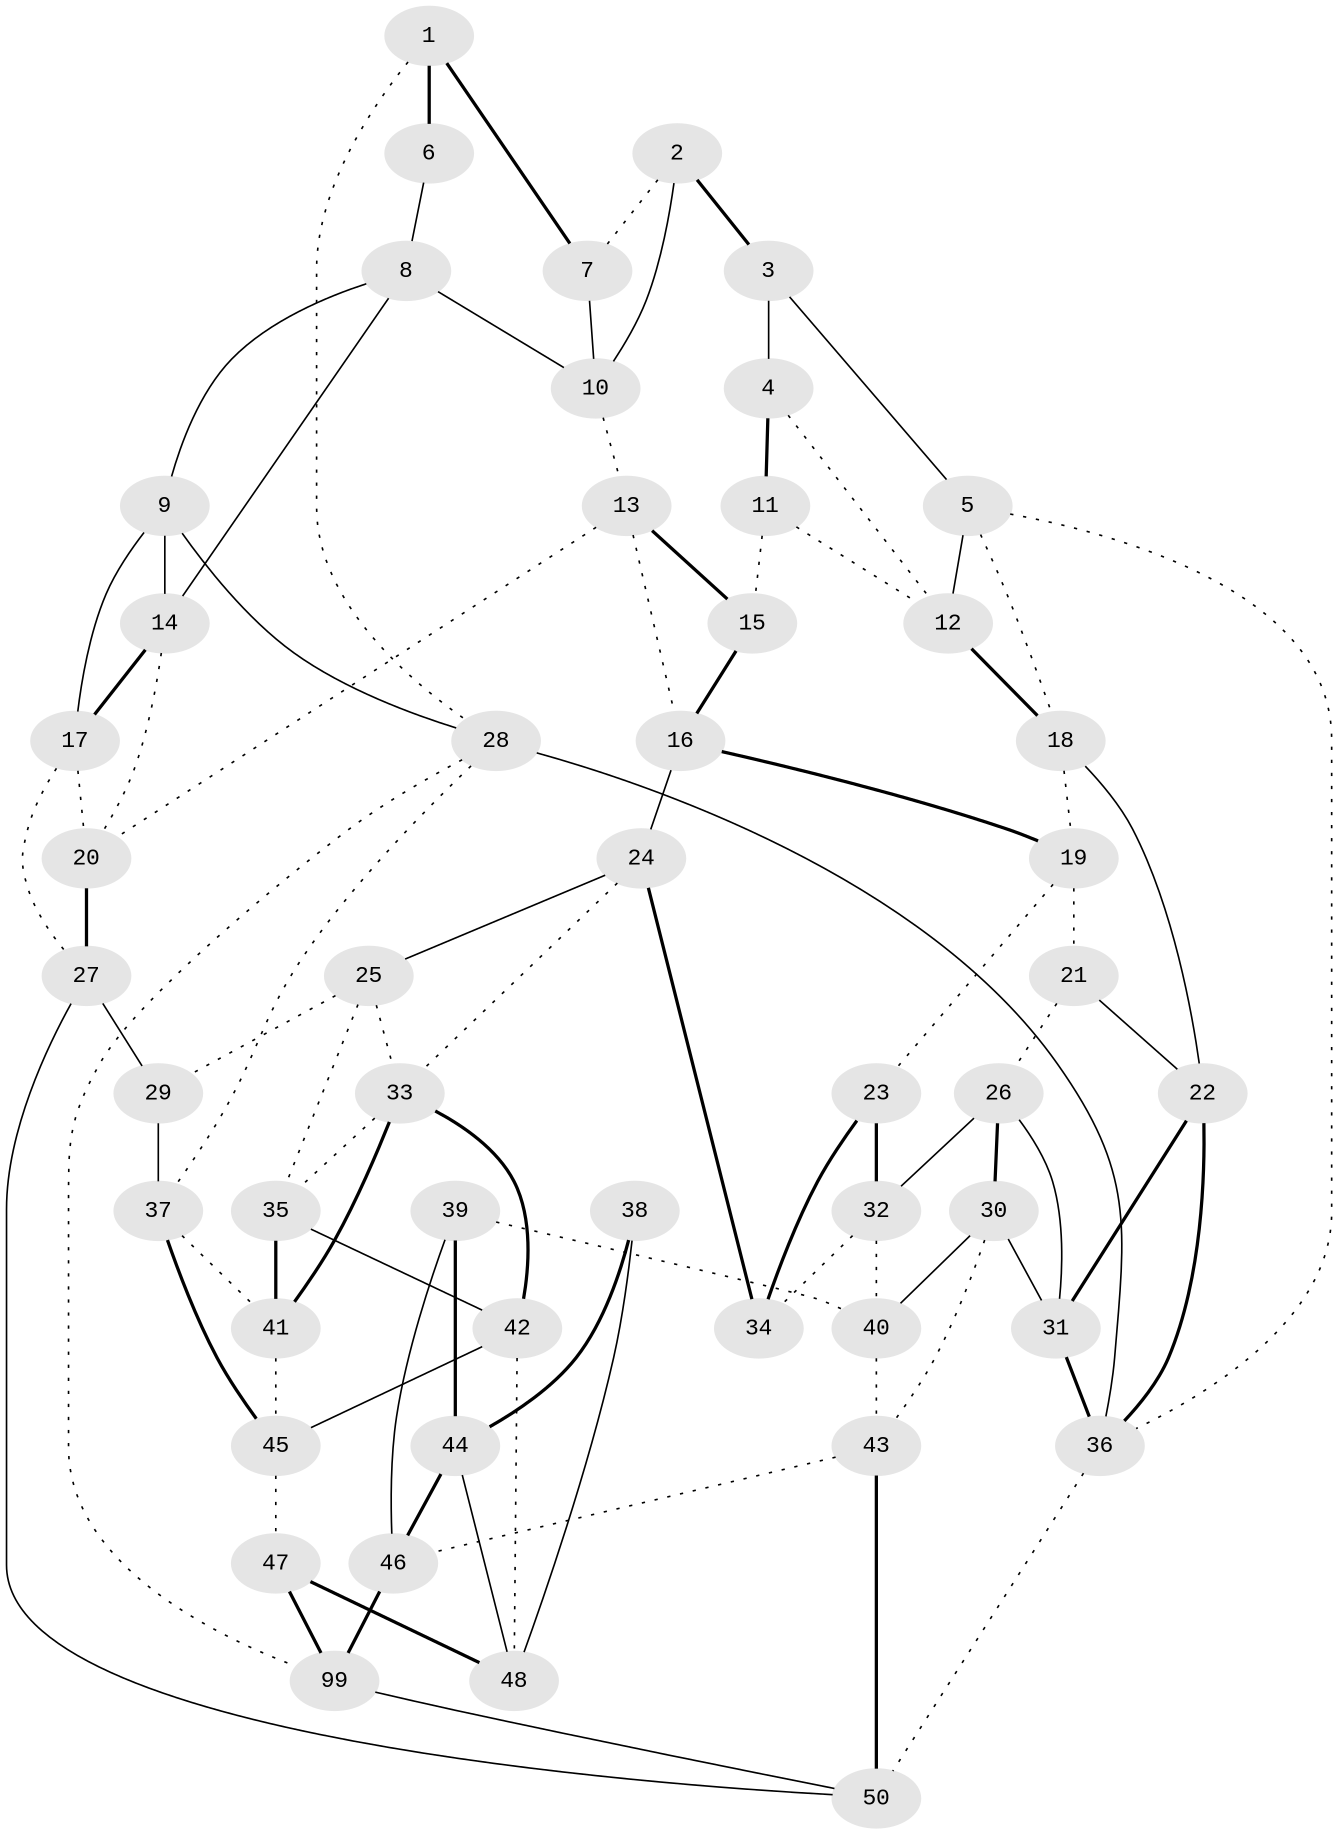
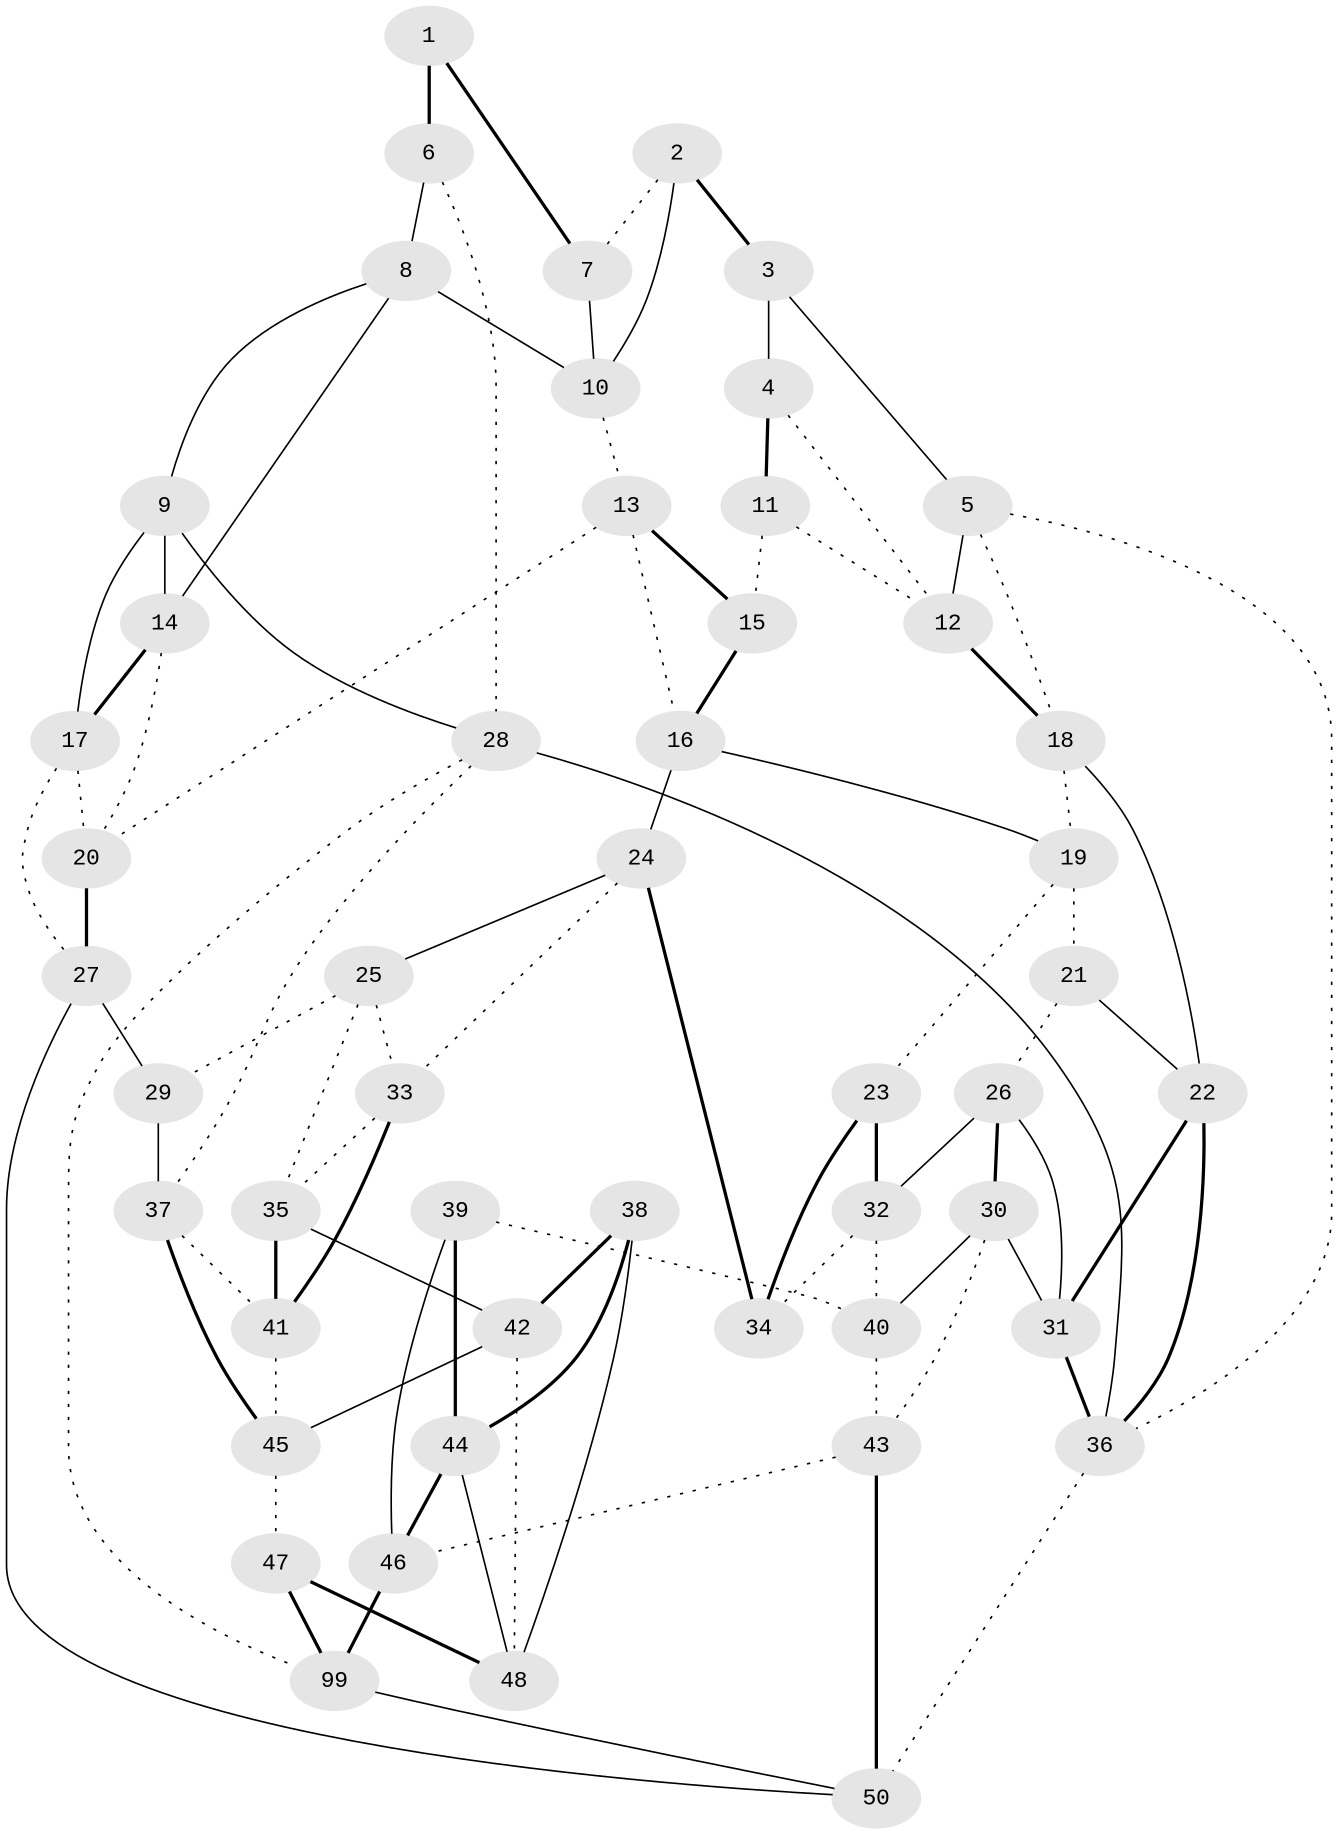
edge "1" -- "28": now "6" -- "28"
edge "16" -- "19": style bold -> solid
edge "33" -- "42": now "38" -- "42"
